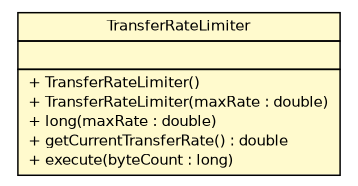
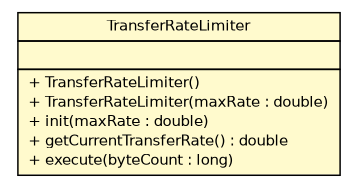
node "TransferRateLimiter": text "+ long(maxRate : double)" -> "+ init(maxRate : double)"
